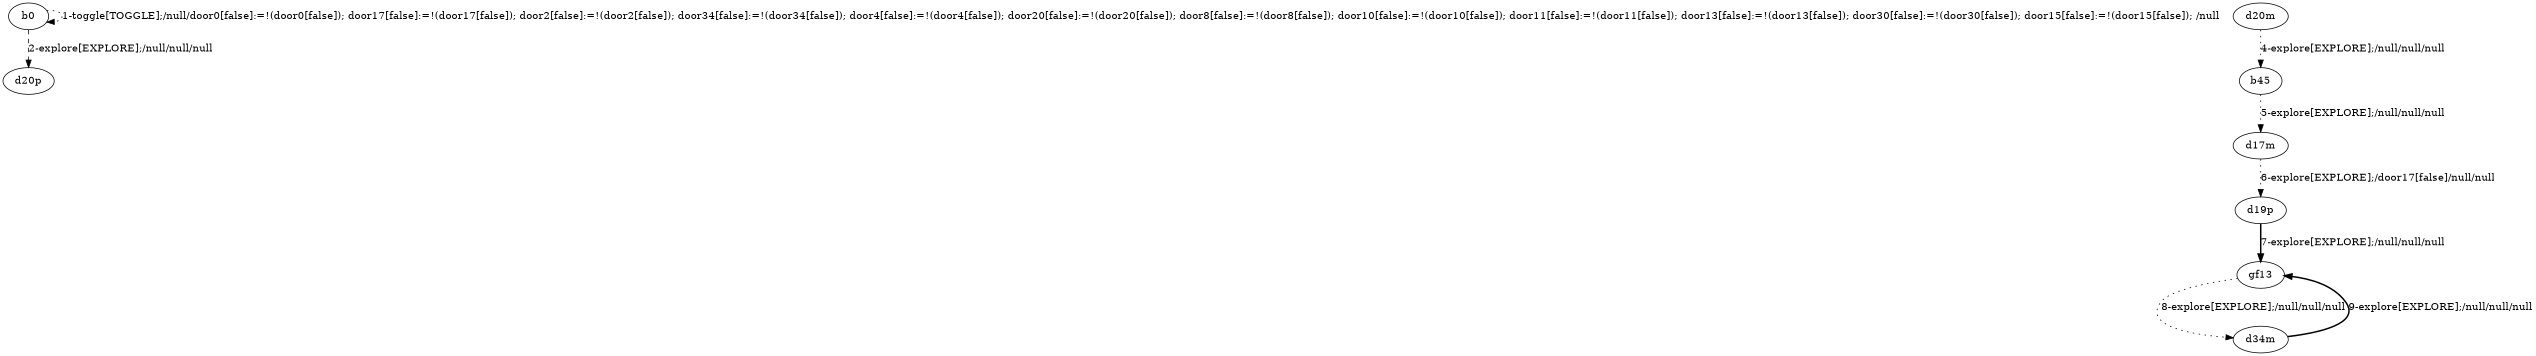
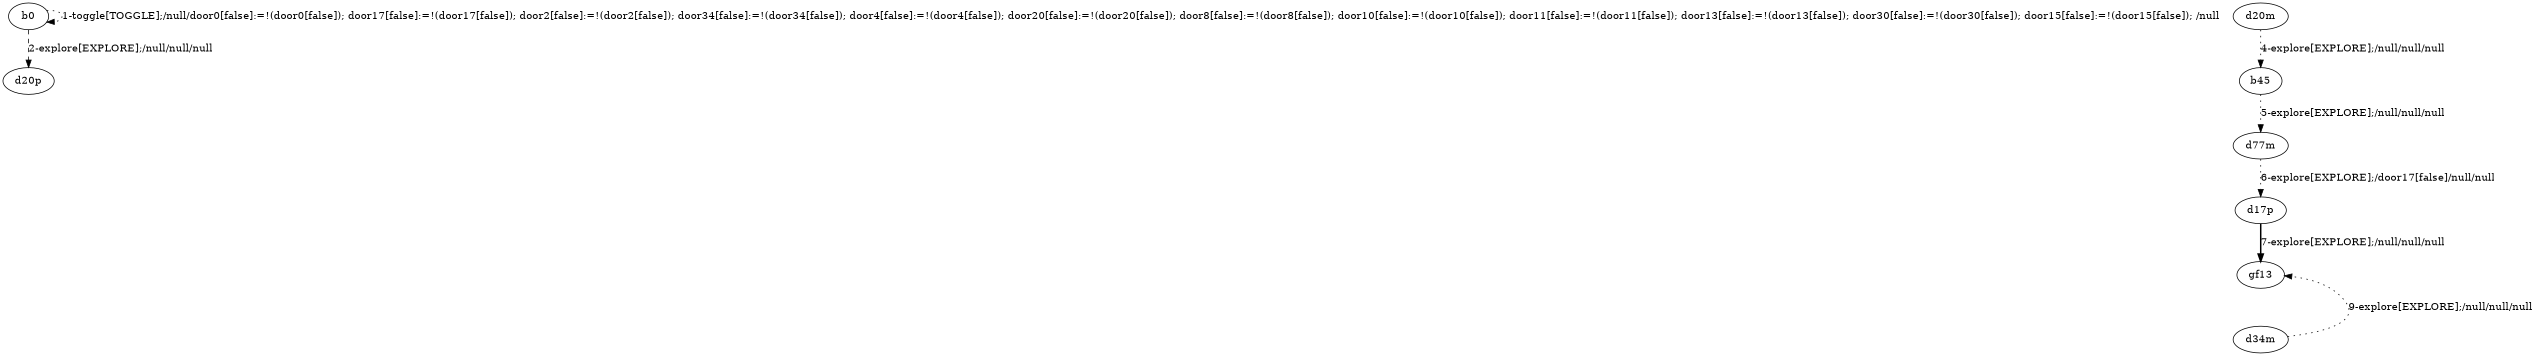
node "d17m": label "d17m" -> "d77m"
node "d19p": label "d19p" -> "d17p"
edge "gf13" -> "d34m": removed, label "8-explore[EXPLORE];/null/null/null"
edge "d34m" -> "gf13": style bold -> dotted
